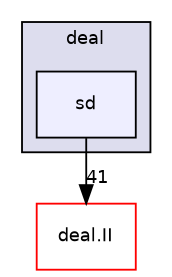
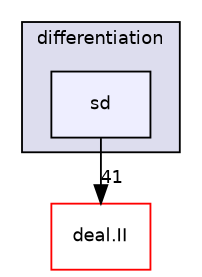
cluster "deal": label "deal" -> "differentiation"
